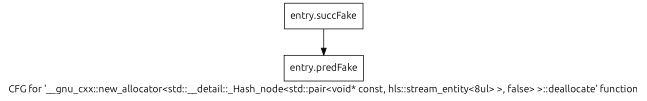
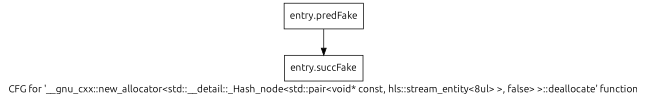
edge "entry.succFake" -> "entry.predFake": reversed
